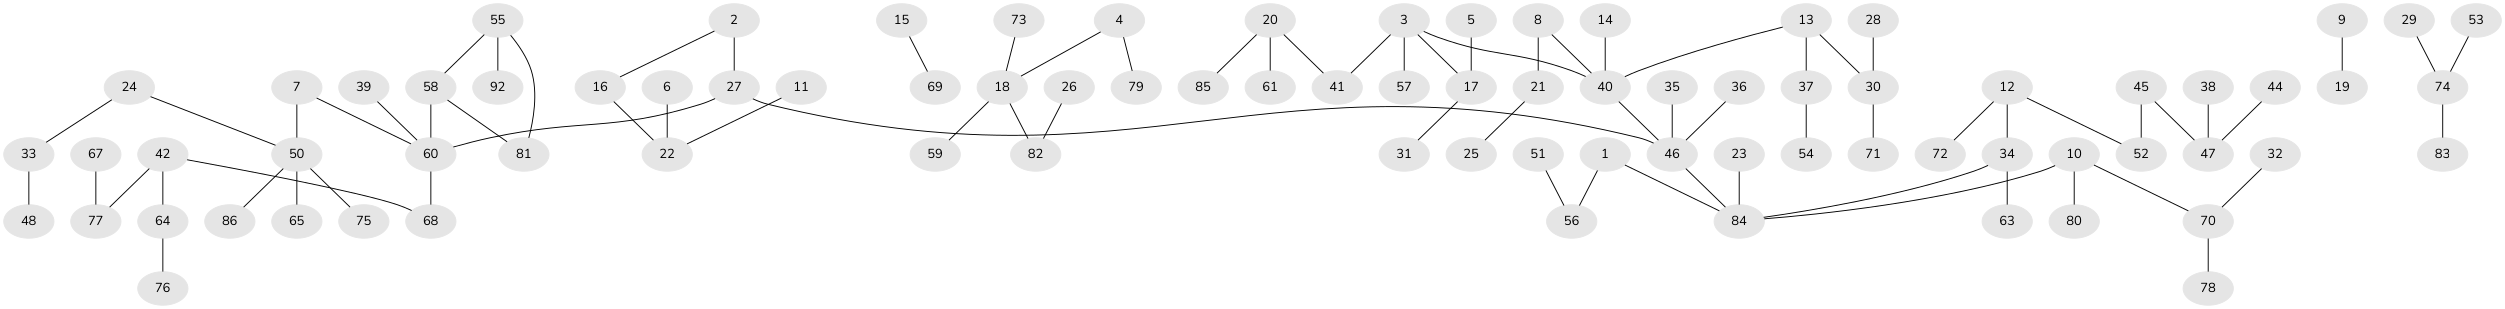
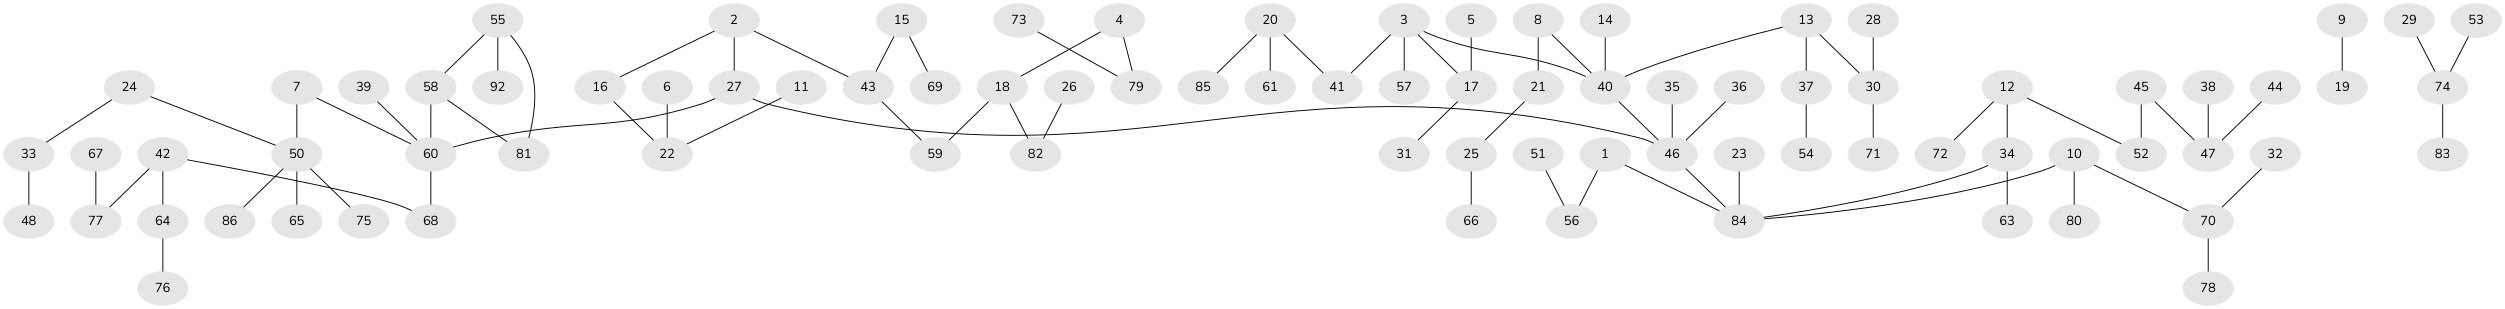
edge "73" -- "18": now "73" -- "79"
node "43": added
node "66": added
